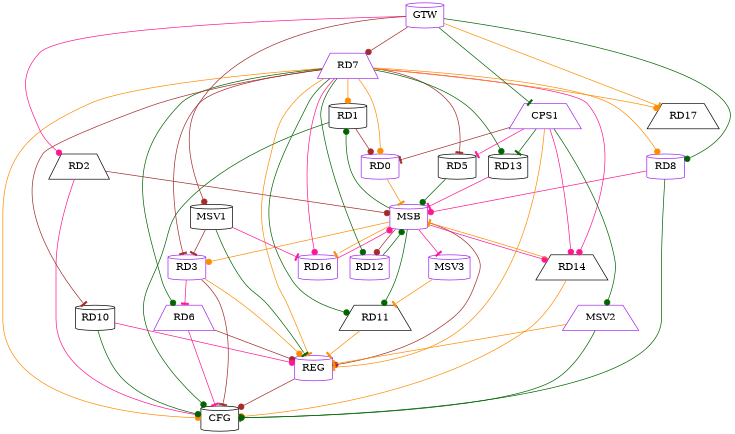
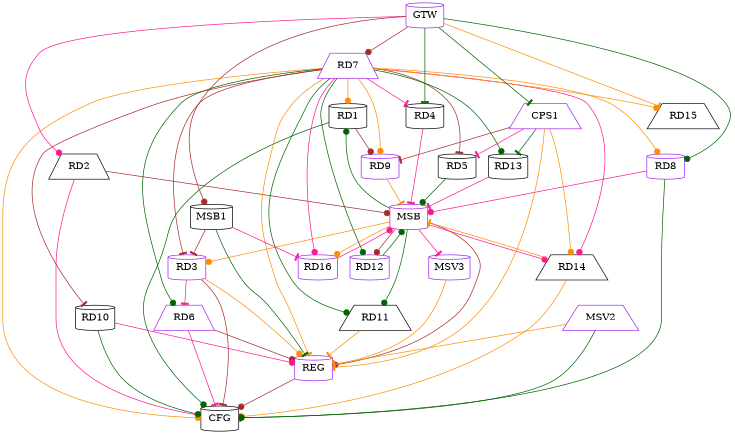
node "RD4": added
node "RD17": label "RD17" -> "RD15"
node "RD0": label "RD0" -> "RD9"
edge "CPS1" -> "RD14": color deeppink -> darkorange
edge "CPS1" -> "MSV2": removed
node "MSV1": label "MSV1" -> "MSB1"
edge "MSB" -> "RD16": arrowhead tee -> dot
edge "MSV3" -> "RD11": now "MSV3" -> "REG"
